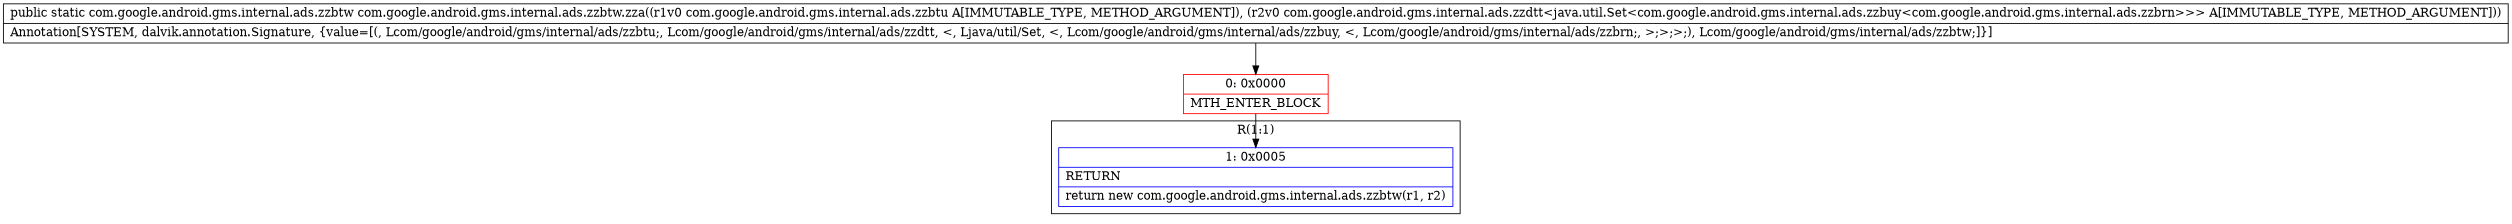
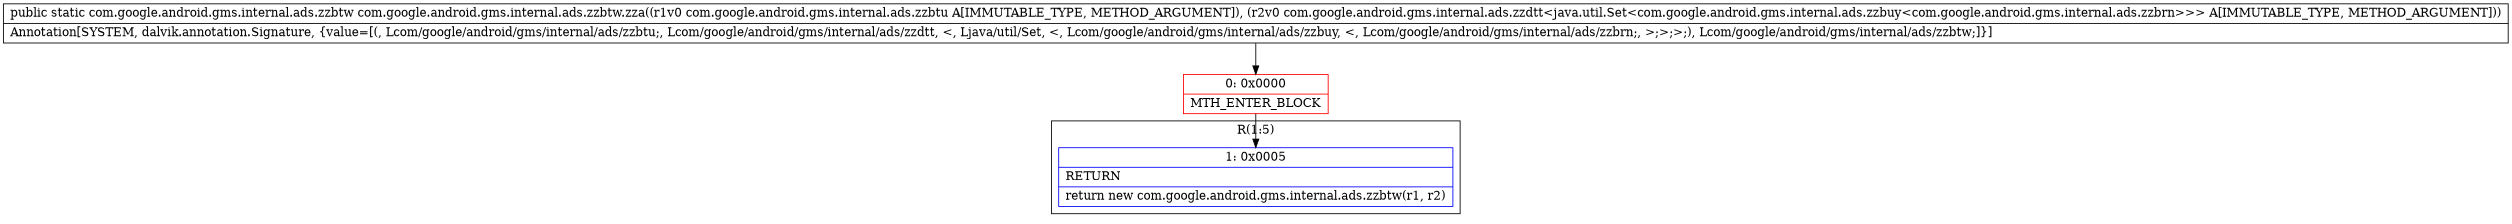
cluster "R(1:1)": label "R(1:1)" -> "R(1:5)"
